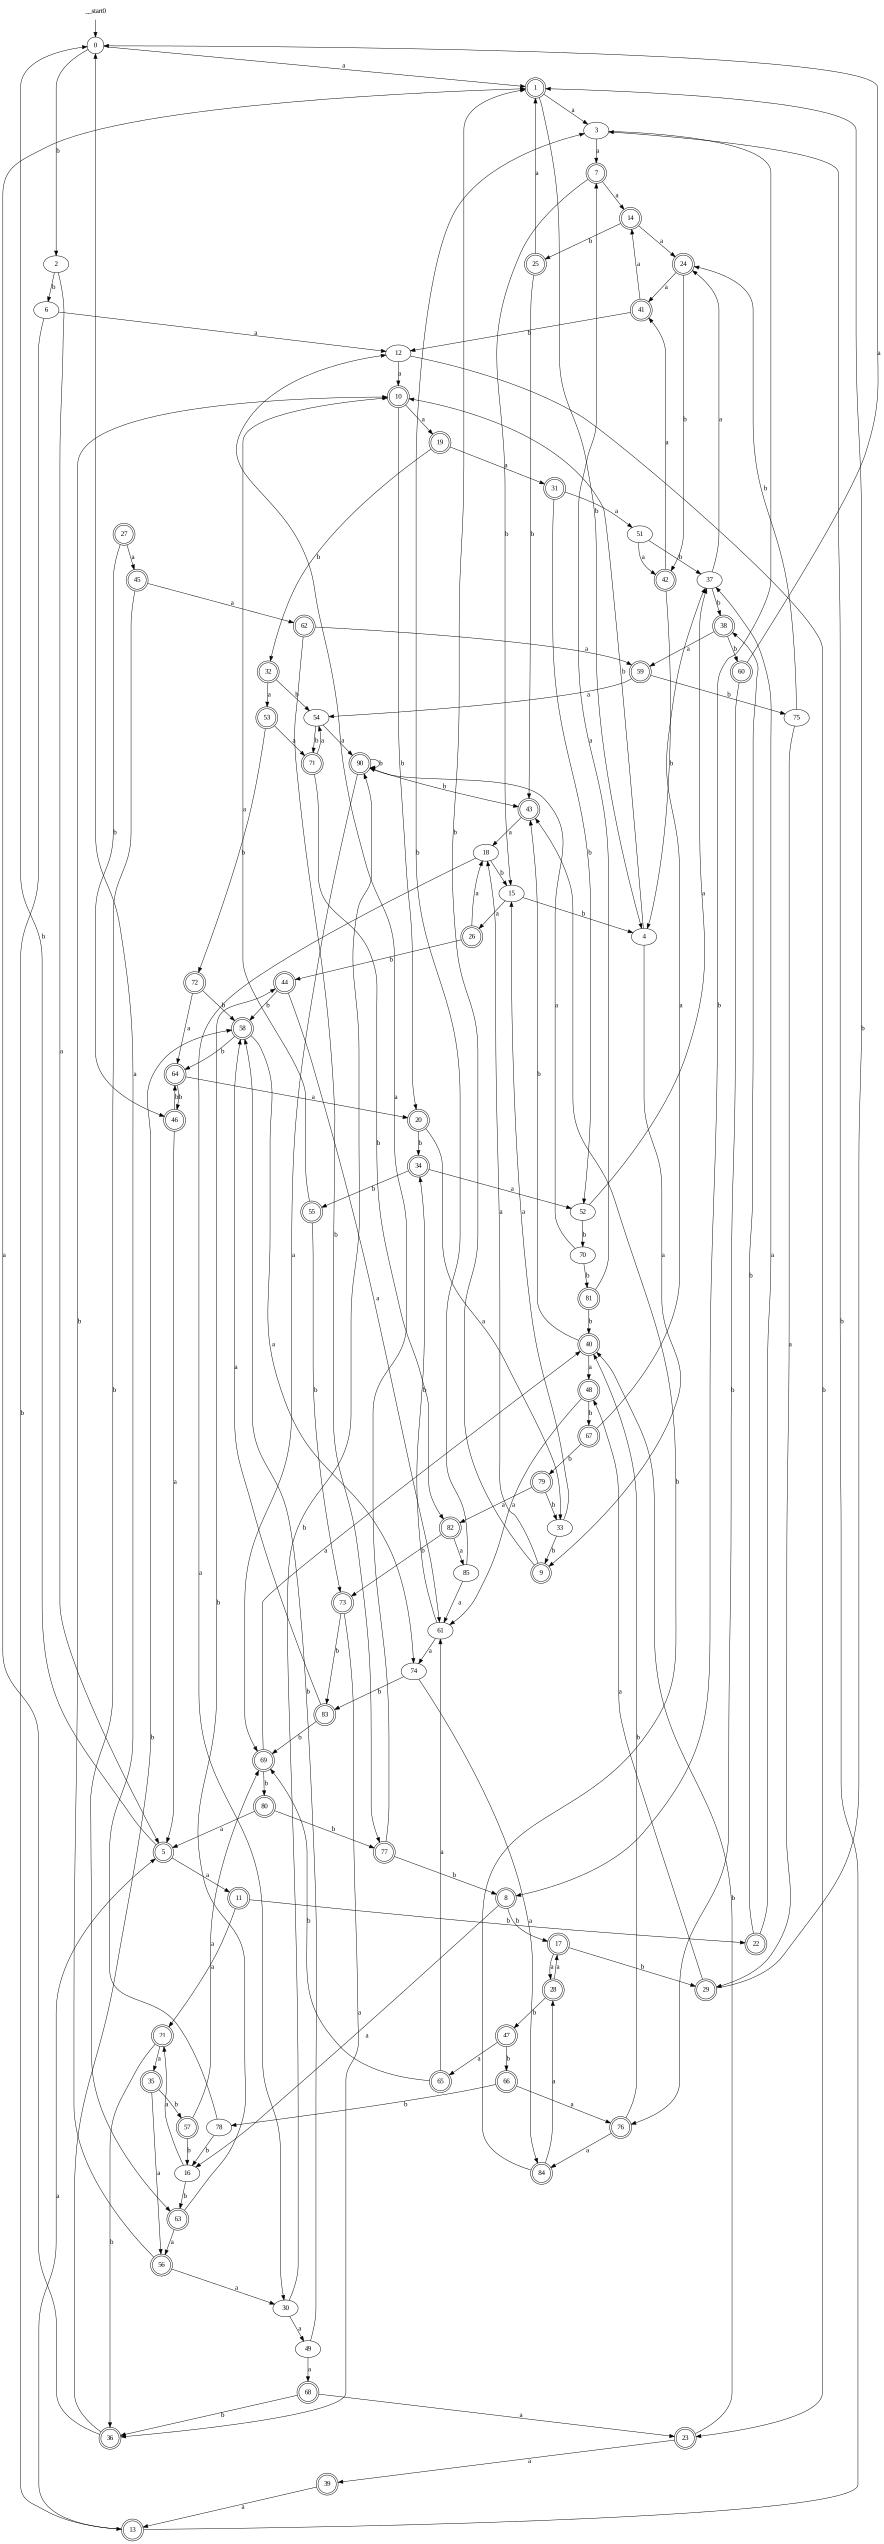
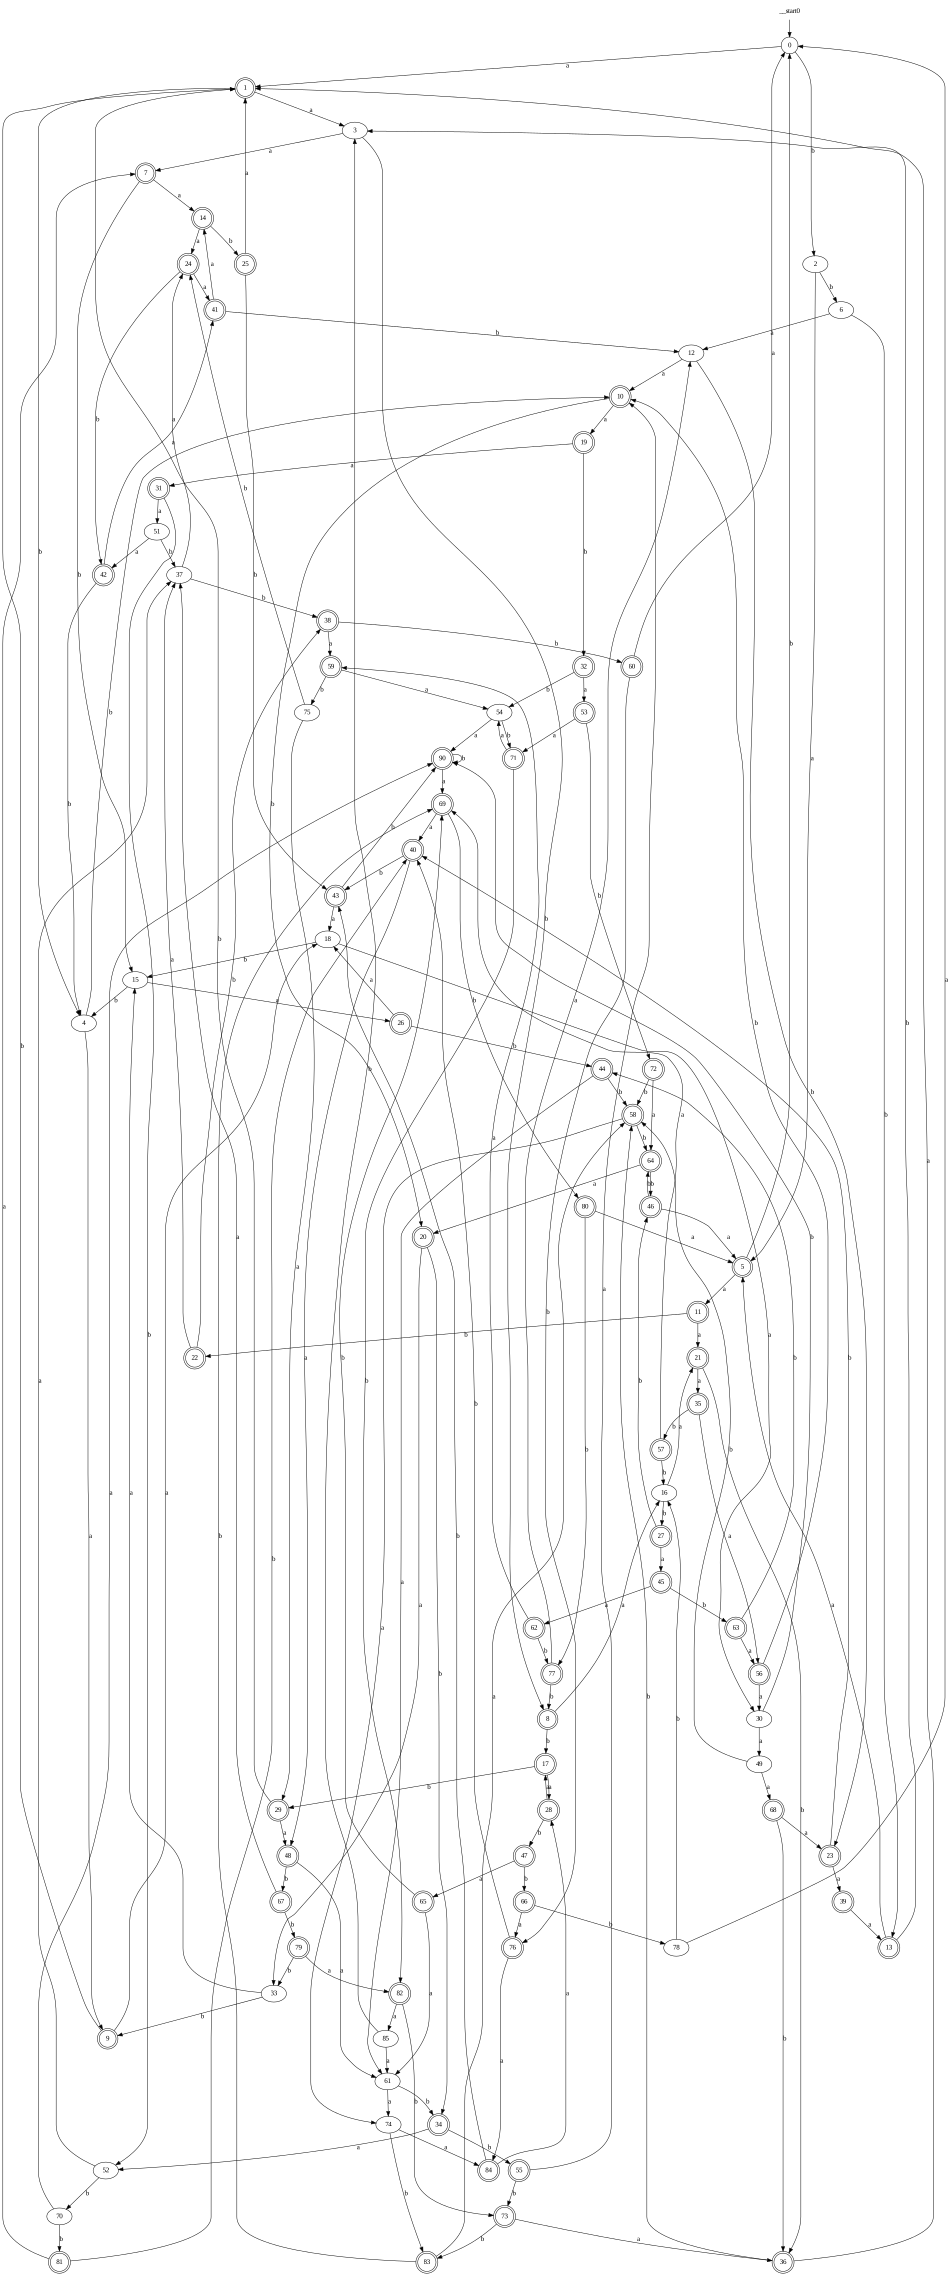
edge "90" -> "43": reversed
edge "16" -> "63": now "16" -> "27"
